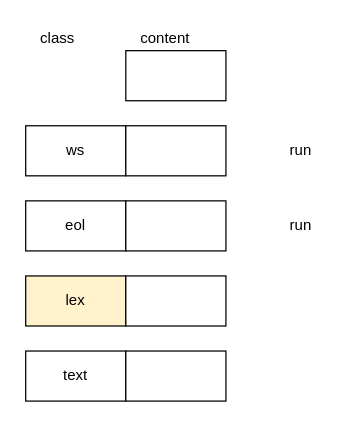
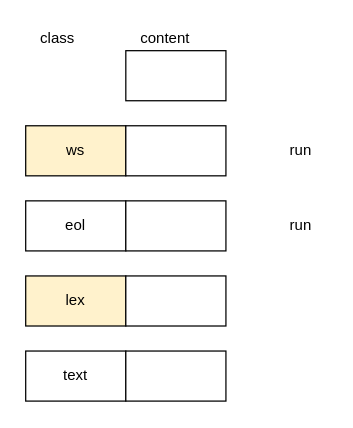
node "ws": fillcolor #ffffff -> #fff2cc
